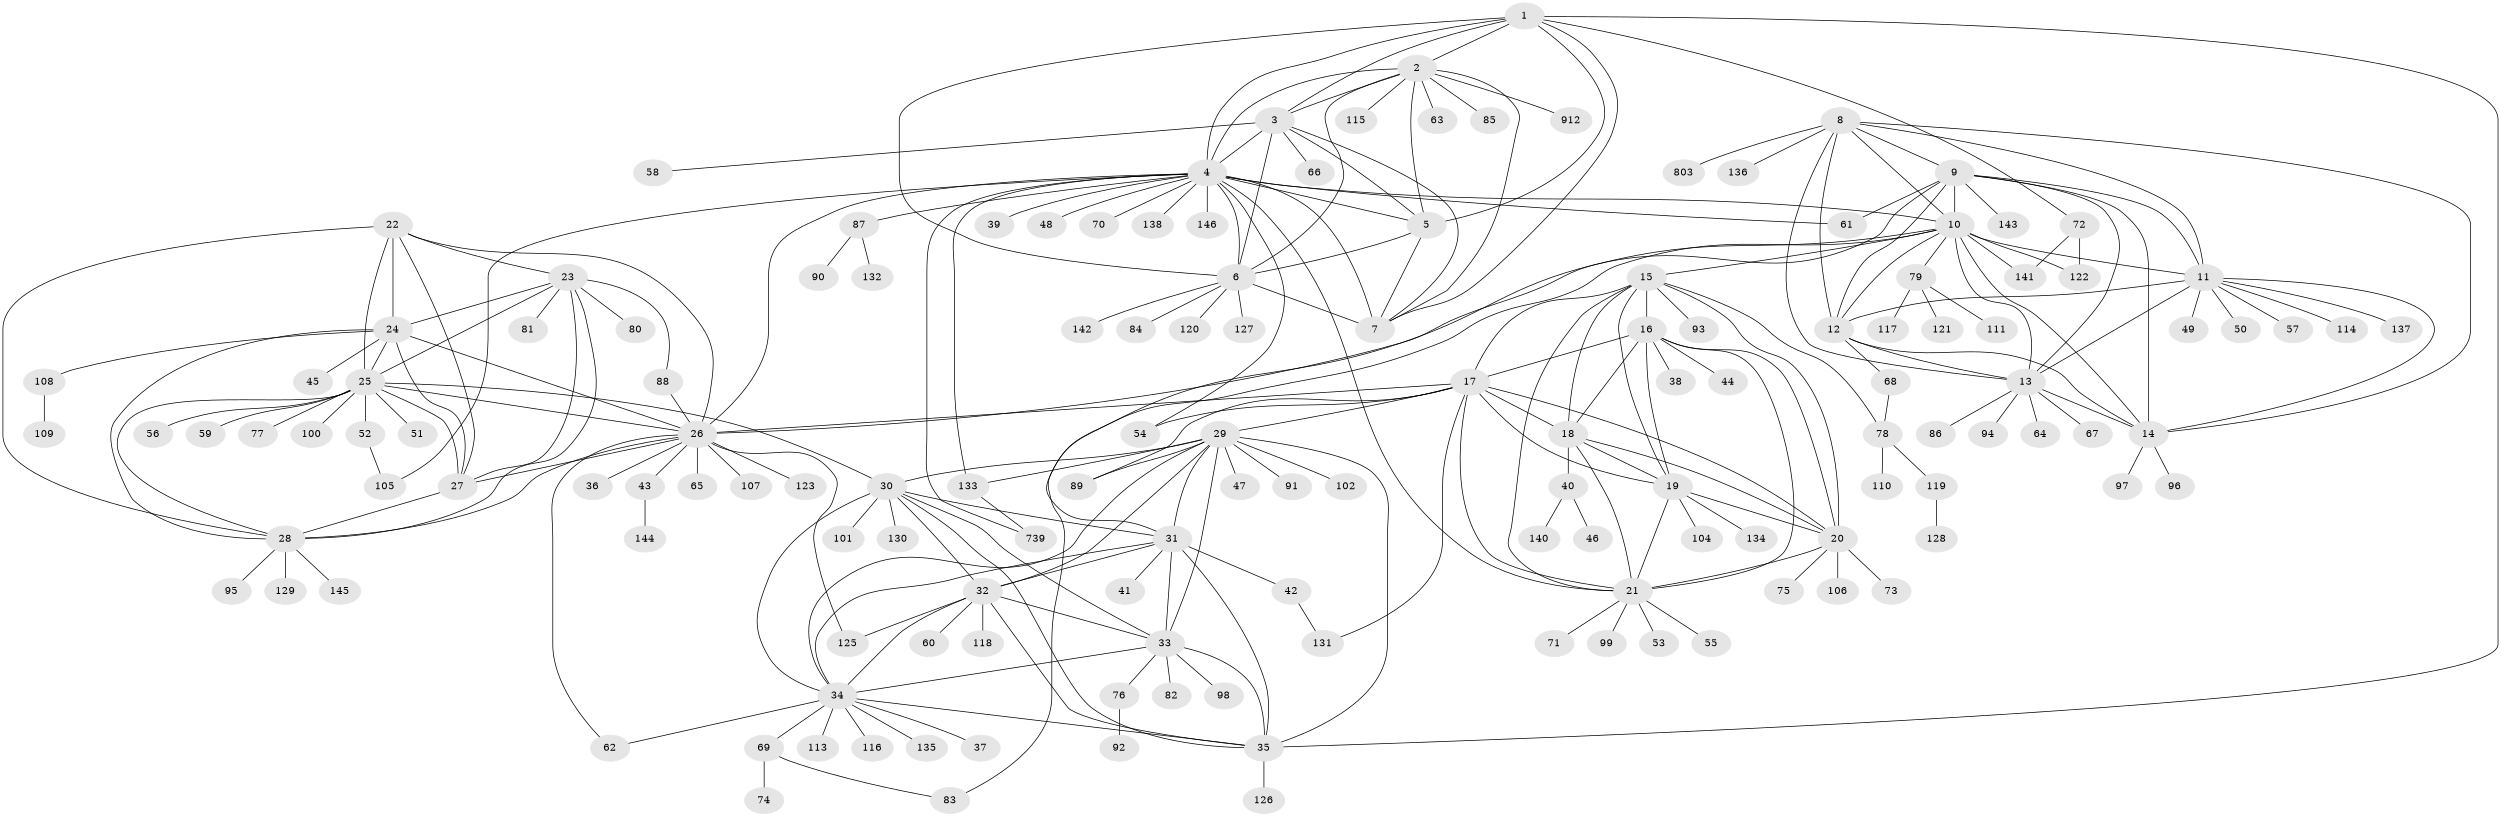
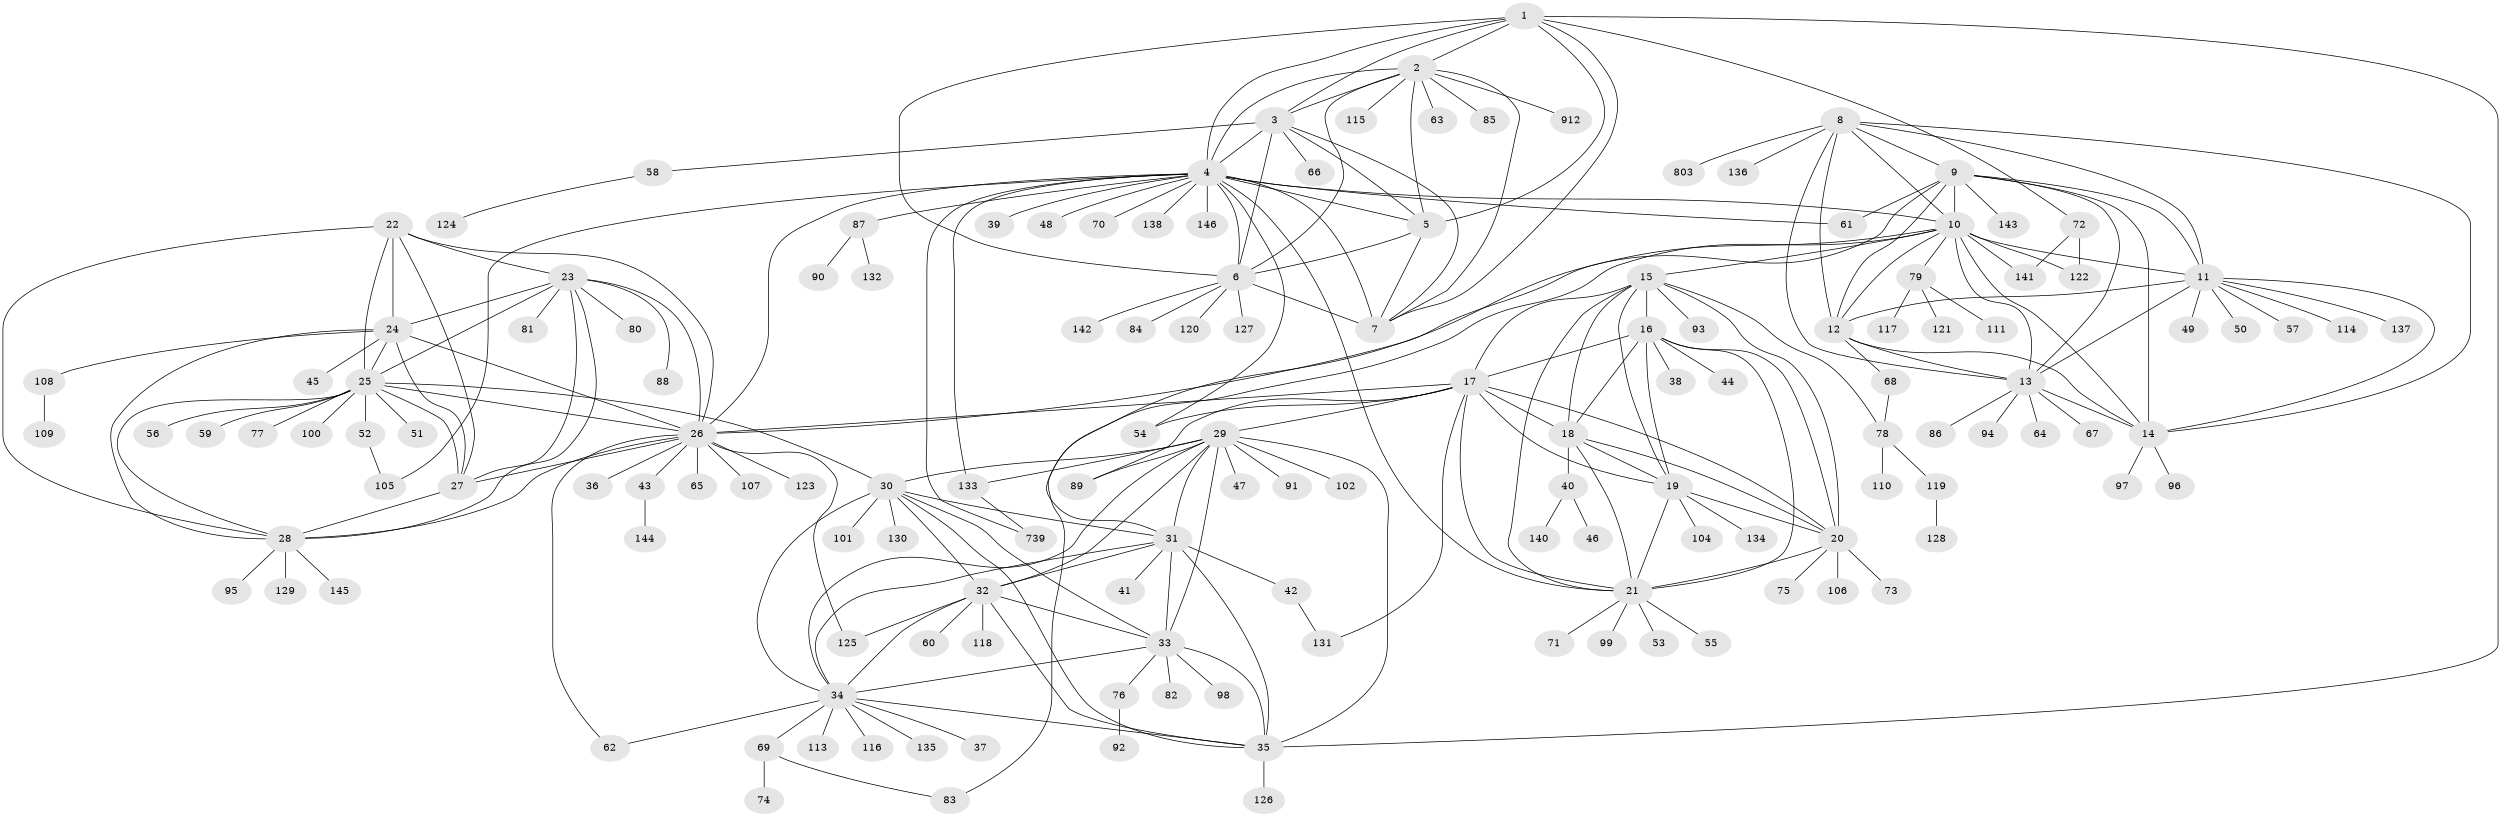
node "124": added
edge "88" -- "26": now "23" -- "26"
